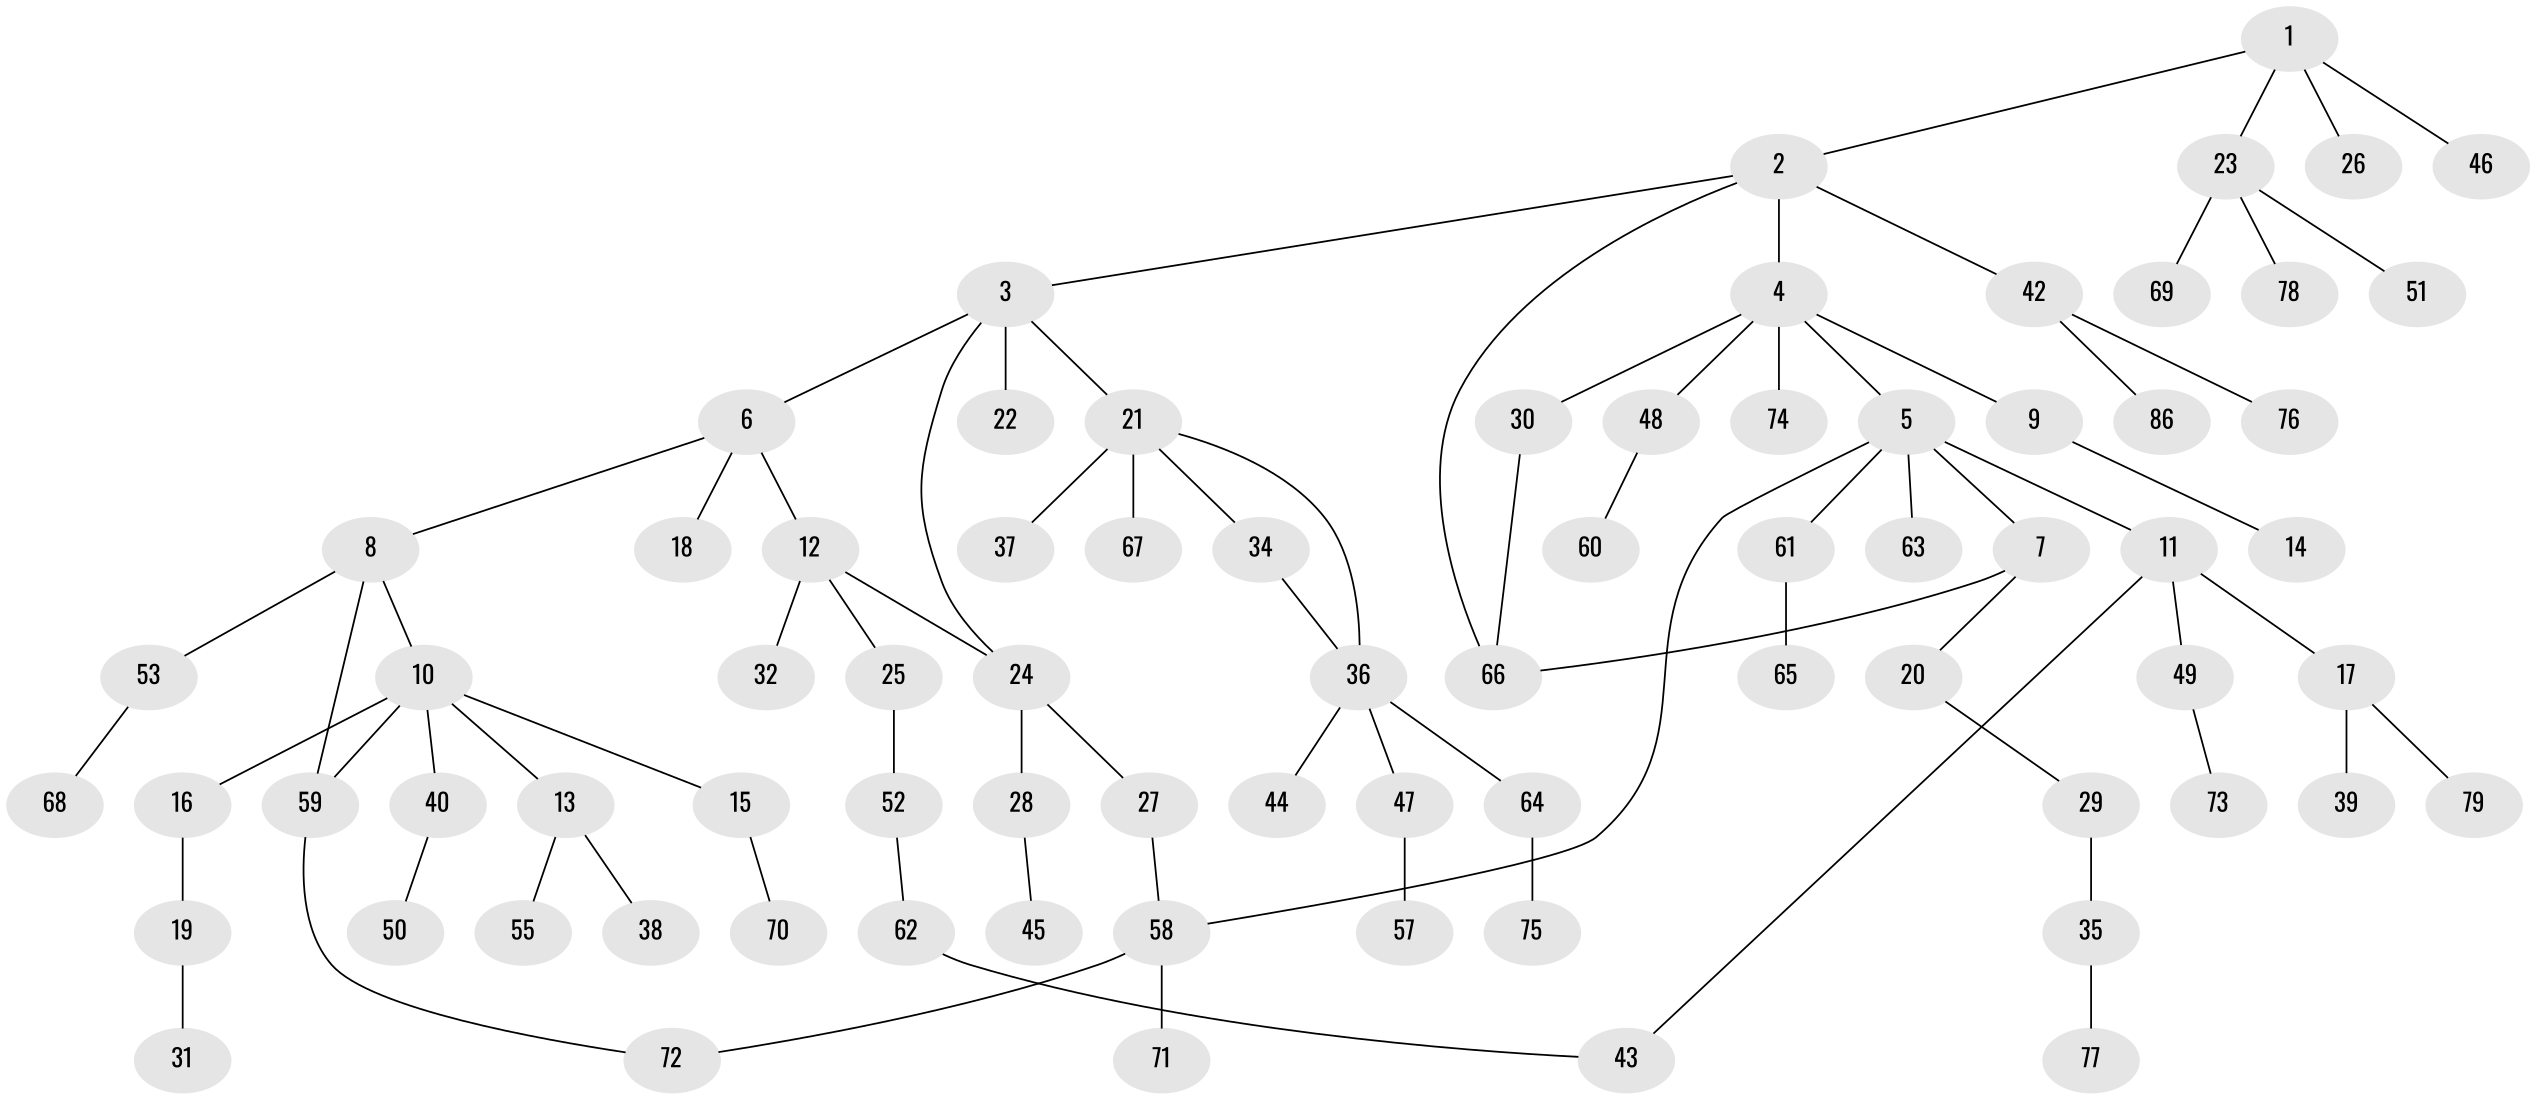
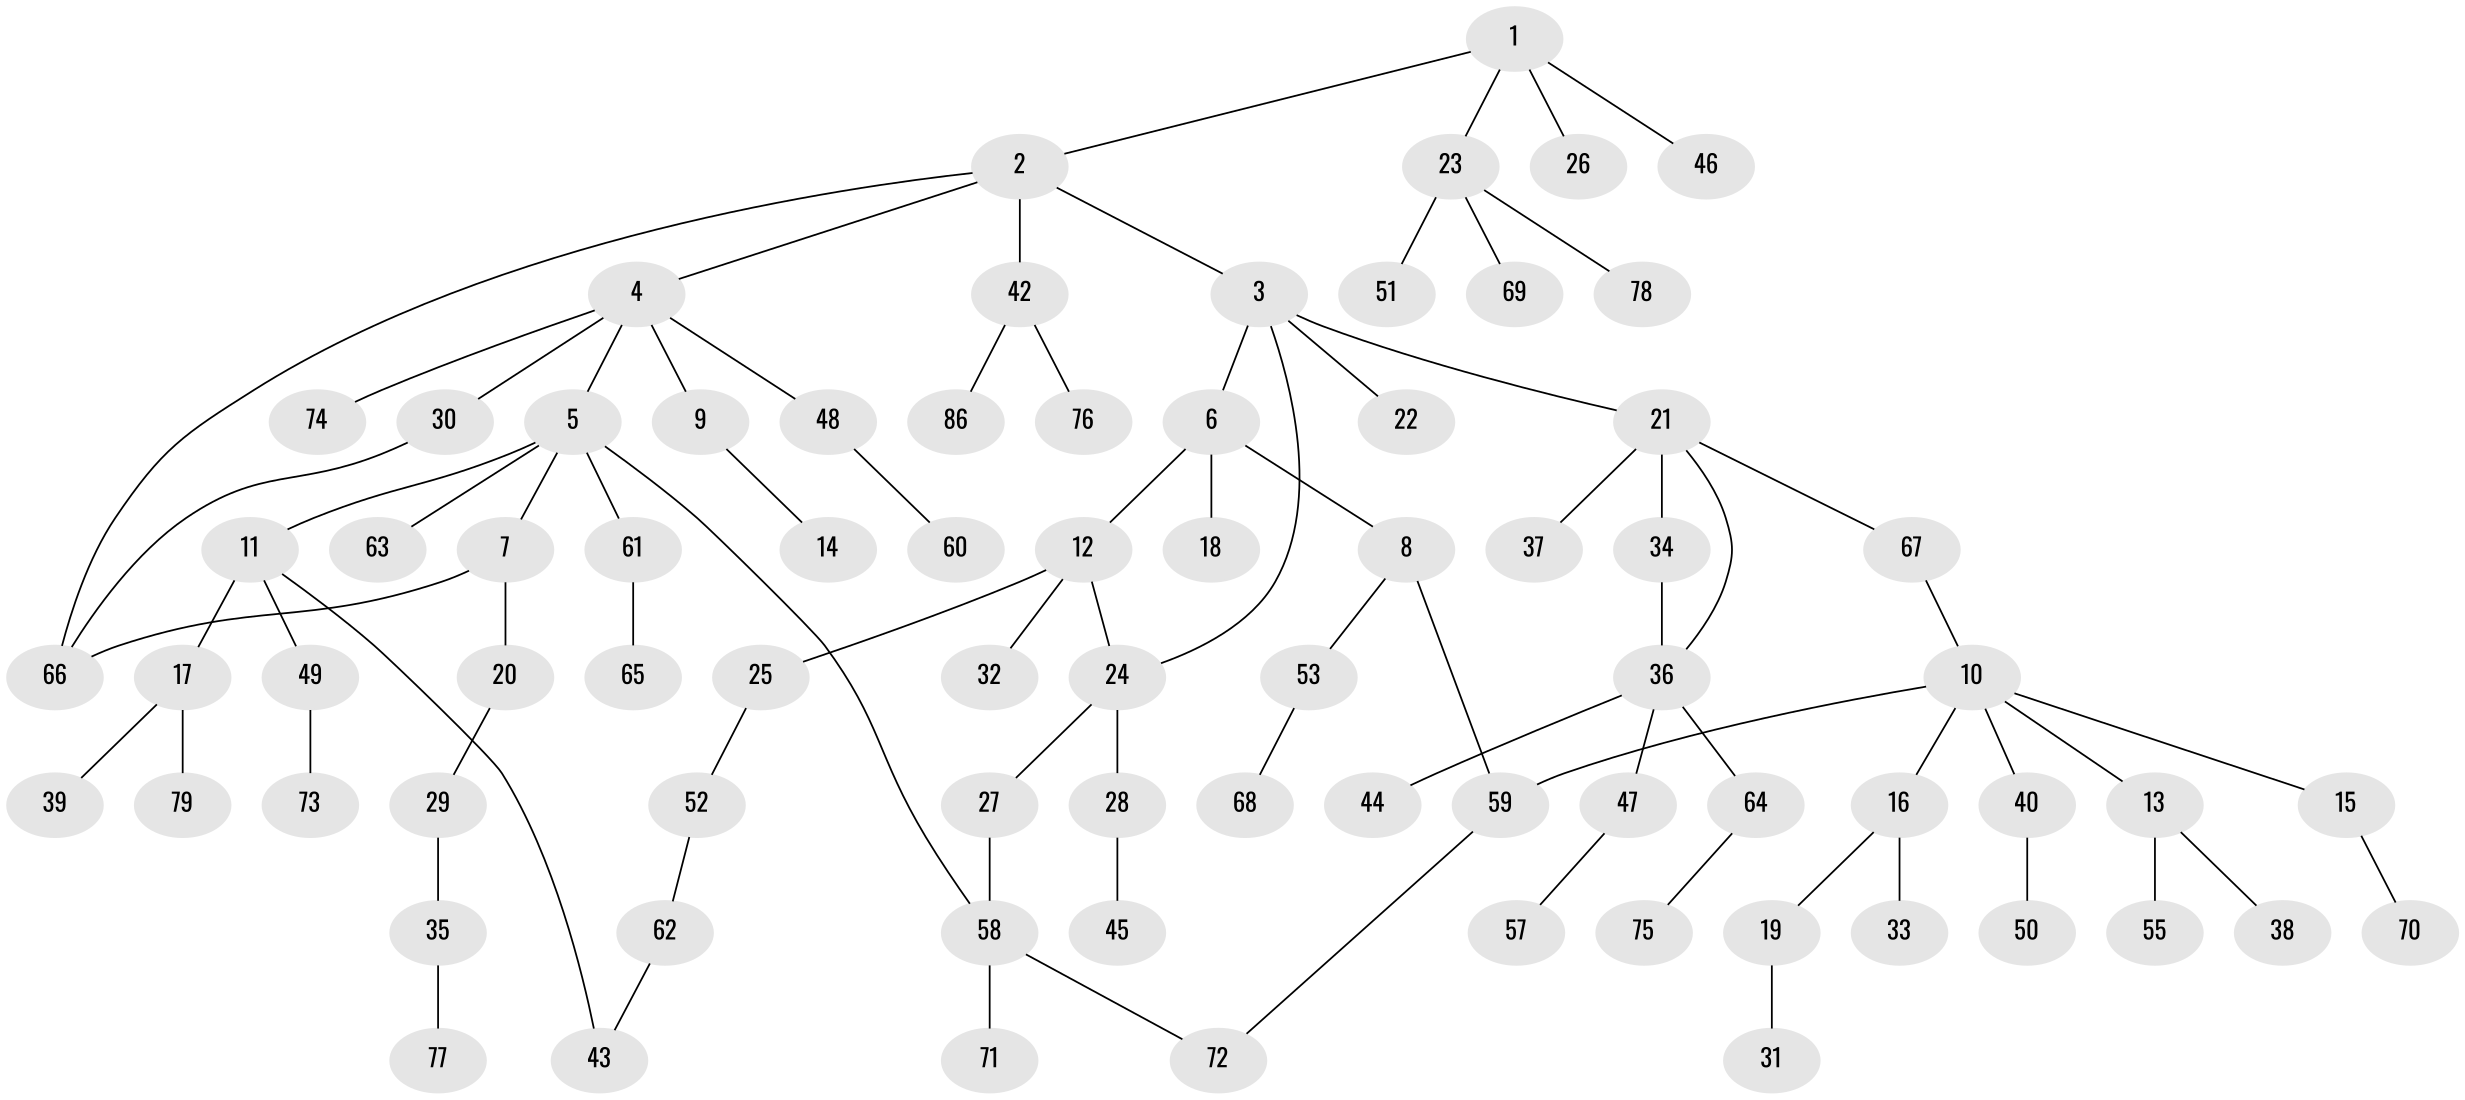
edge "8" -- "10": now "67" -- "10"
node "33": added
